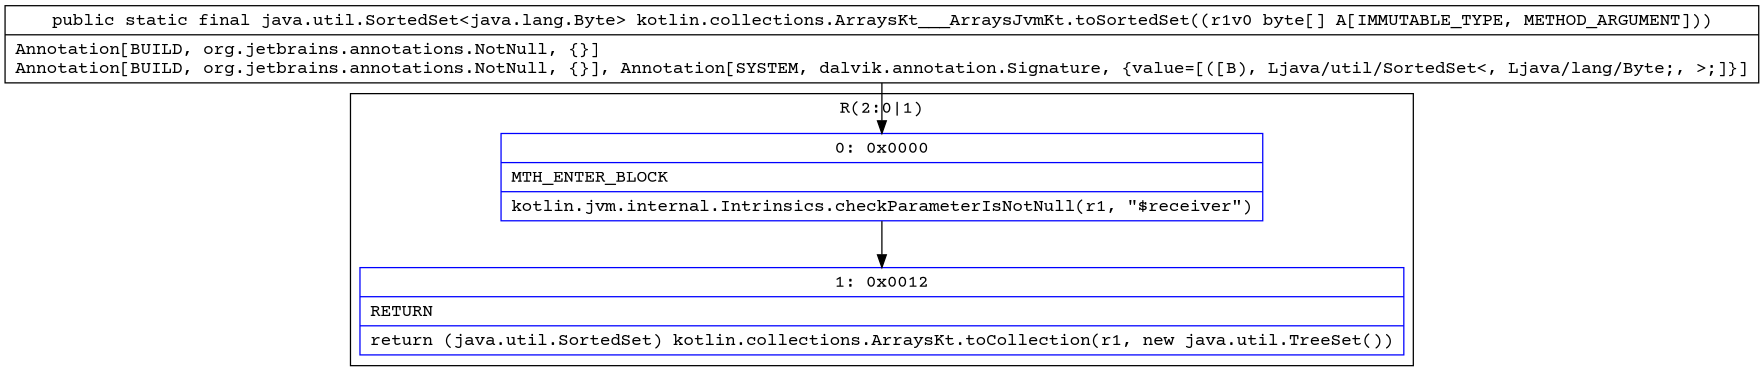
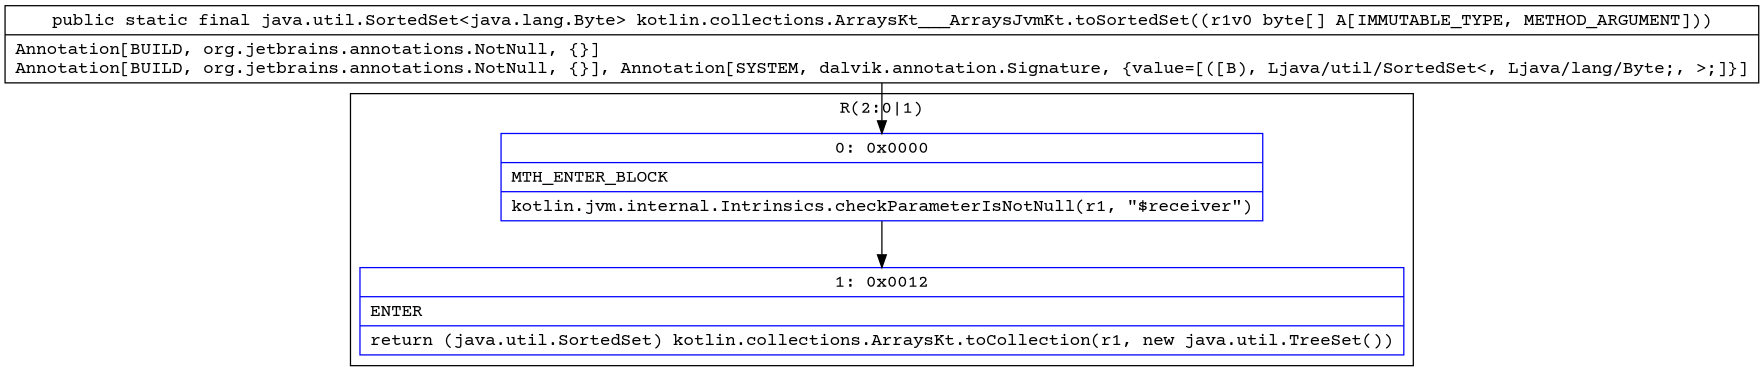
node "1: 0x0012": text "RETURN" -> "ENTER"
